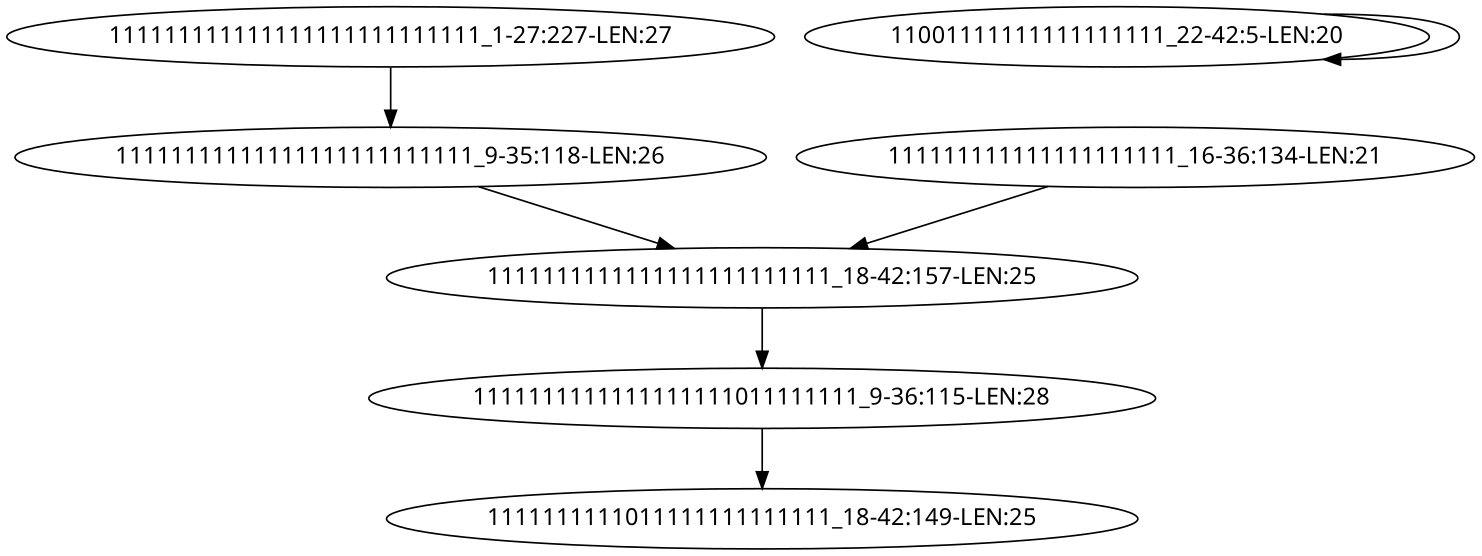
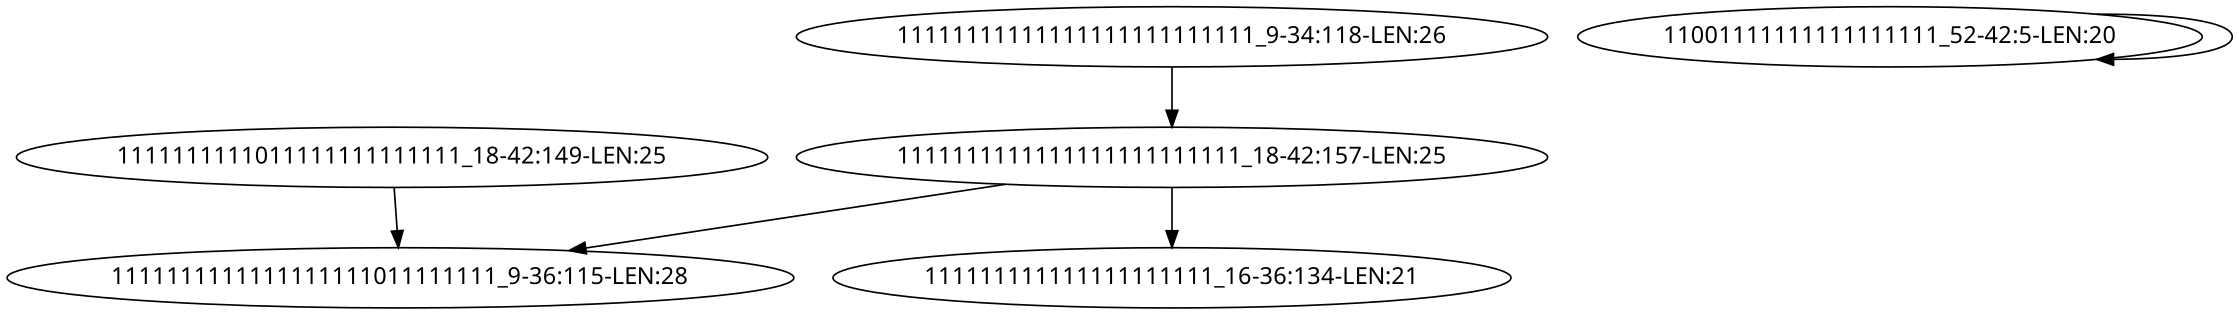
node "111111111111111111111111111_1-27:227-LEN:27": removed
node "11001111111111111111_22-42:5-LEN:20": label "11001111111111111111_22-42:5-LEN:20" -> "11001111111111111111_52-42:5-LEN:20"
node "11111111111111111111111111_9-35:118-LEN:26": label "11111111111111111111111111_9-35:118-LEN:26" -> "11111111111111111111111111_9-34:118-LEN:26"
edge "111111111111111111111_16-36:134-LEN:21" -> "1111111111111111111111111_18-42:157-LEN:25": reversed
edge "1111111111111111111011111111_9-36:115-LEN:28" -> "1111111111011111111111111_18-42:149-LEN:25": reversed
